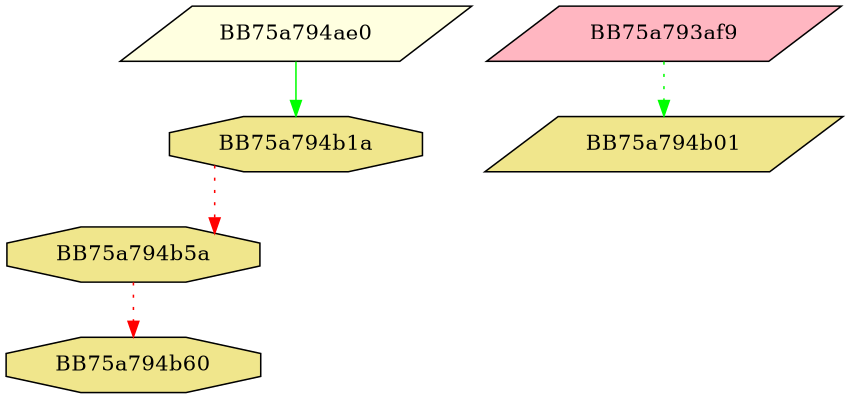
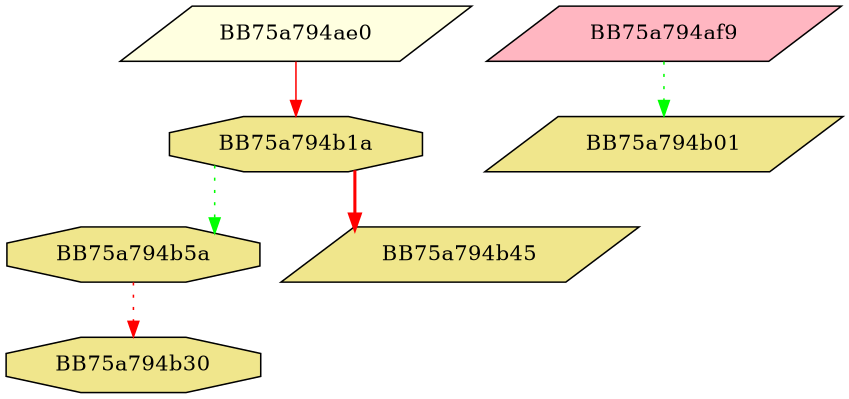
node "BB75a793af9": label "BB75a793af9" -> "BB75a794af9"
edge "BB75a794ae0" -> "BB75a794b1a": color green -> red
edge "BB75a794b1a" -> "BB75a794b5a": color red -> green
node "BB75a794b45": added
node "BB75a794b60": label "BB75a794b60" -> "BB75a794b30"
